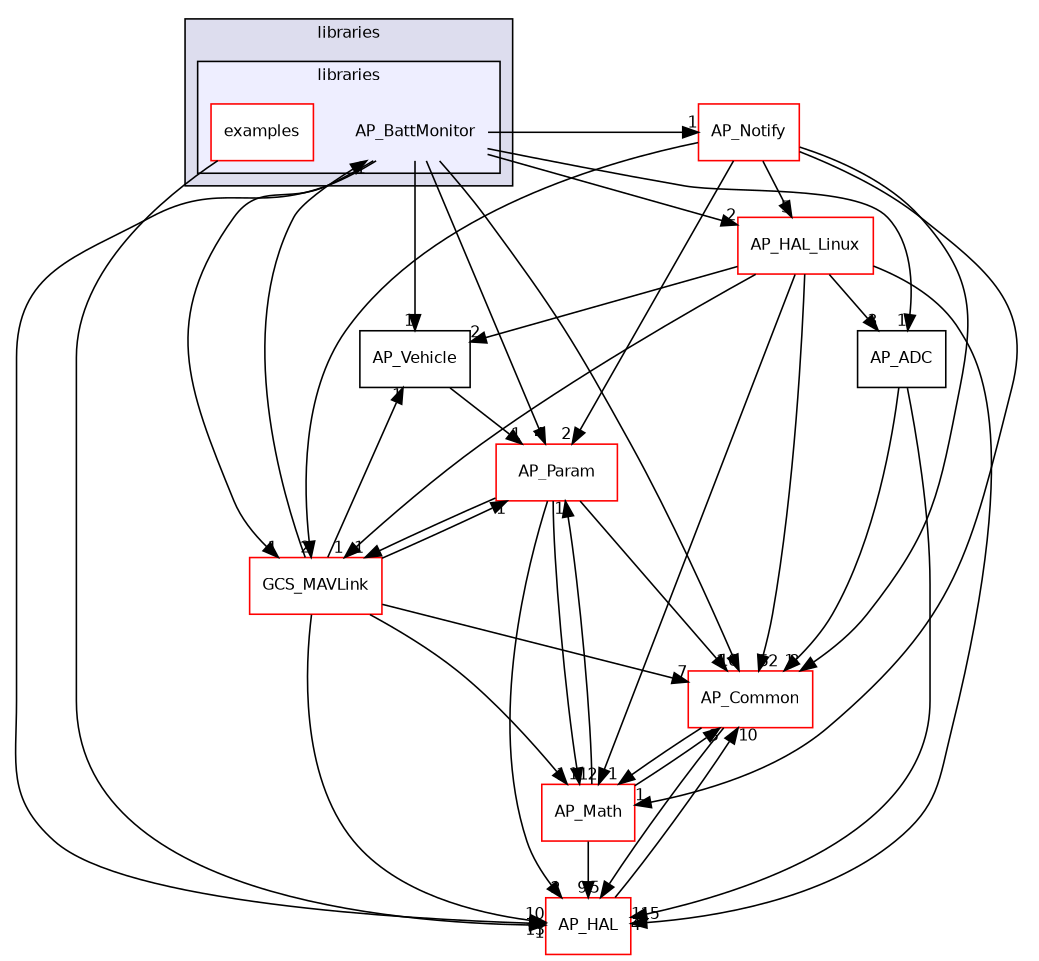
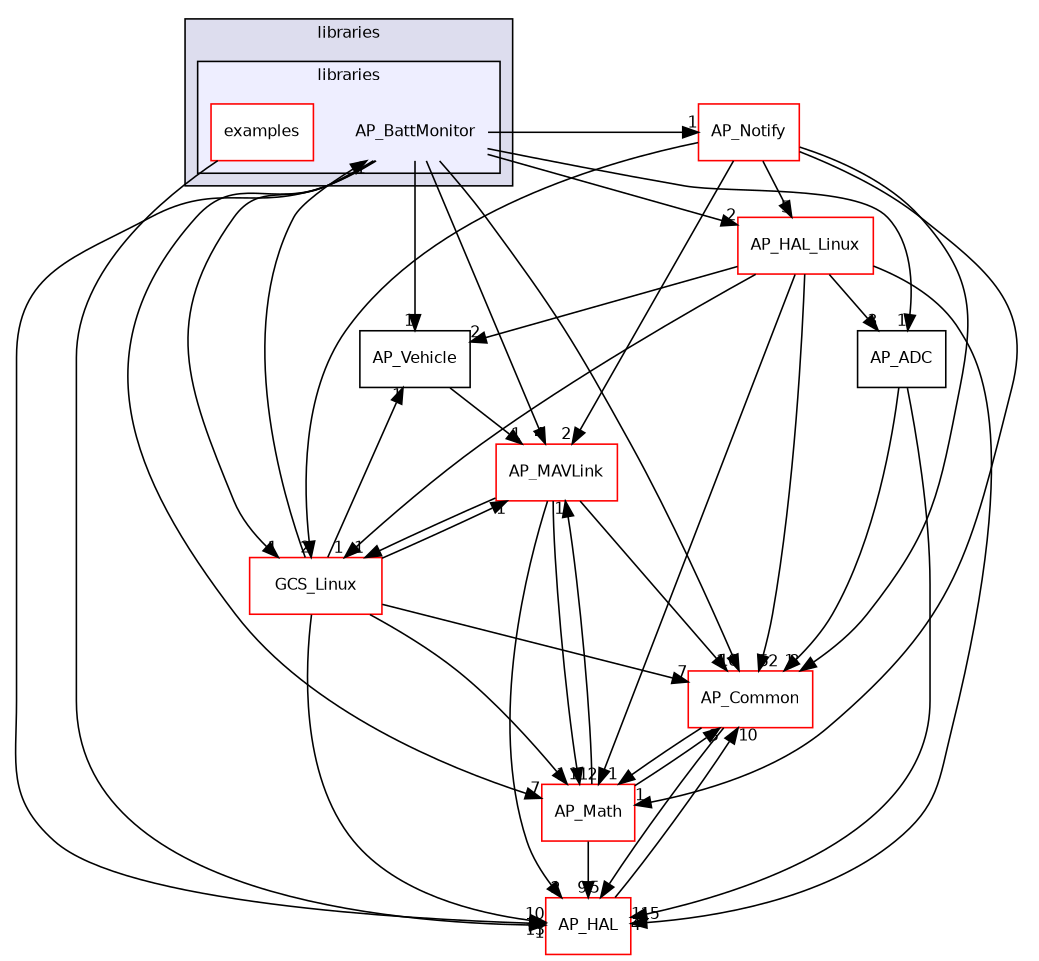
node "AP_Param": label "AP_Param" -> "AP_MAVLink"
edge "AP_BattMonitor" -> "AP_Math": added
node "GCS_MAVLink": label "GCS_MAVLink" -> "GCS_Linux"
